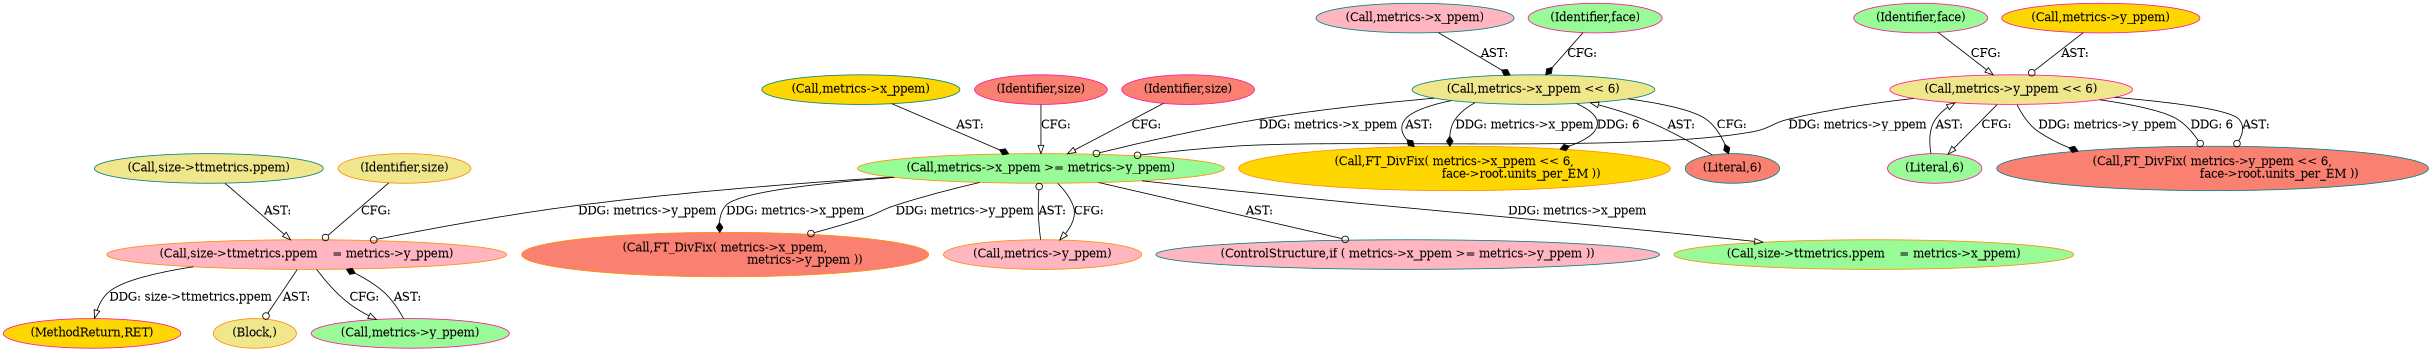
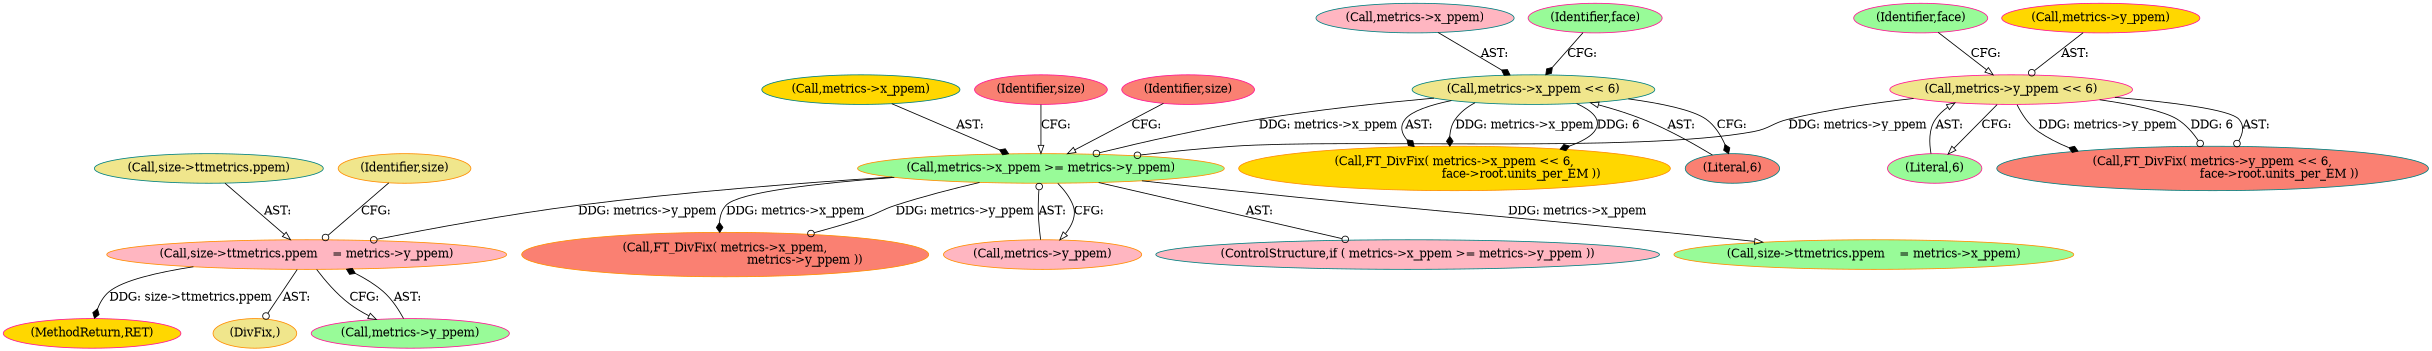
edge "(Call,size->ttmetrics.ppem    = metrics->y_ppem)" -> "(MethodReturn,RET)": arrowhead onormal -> diamond
node "(Block,)": label "(Block,)" -> "(DivFix,)"
